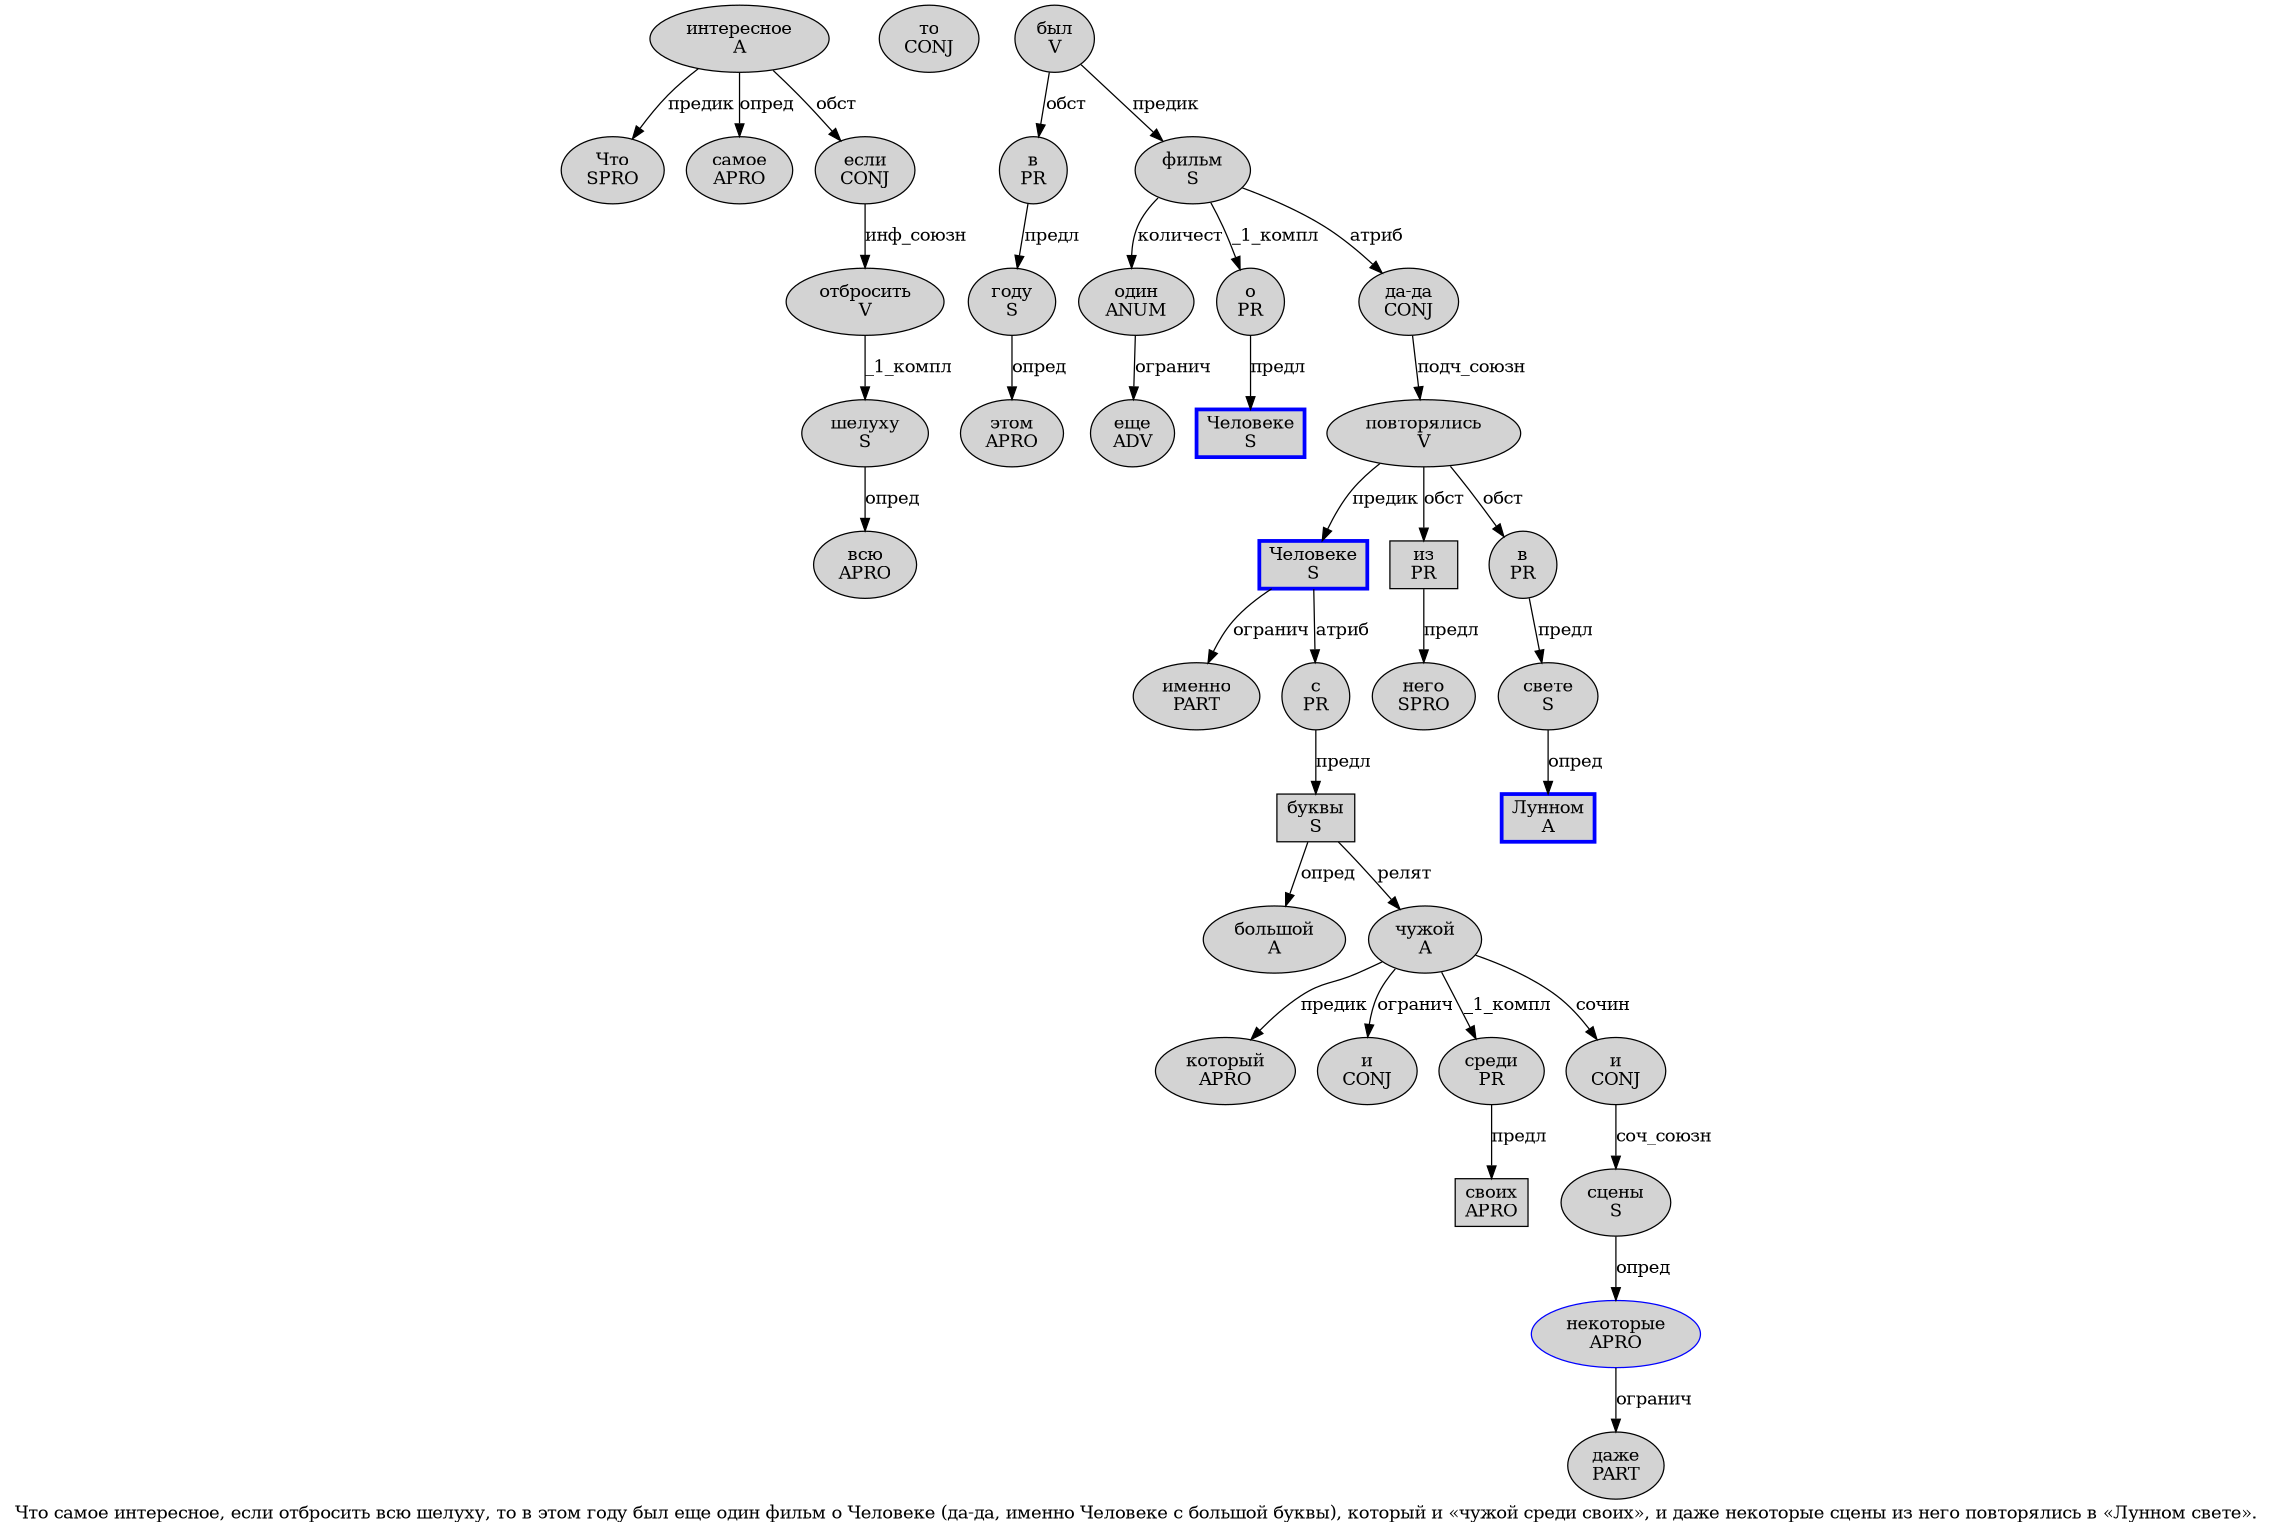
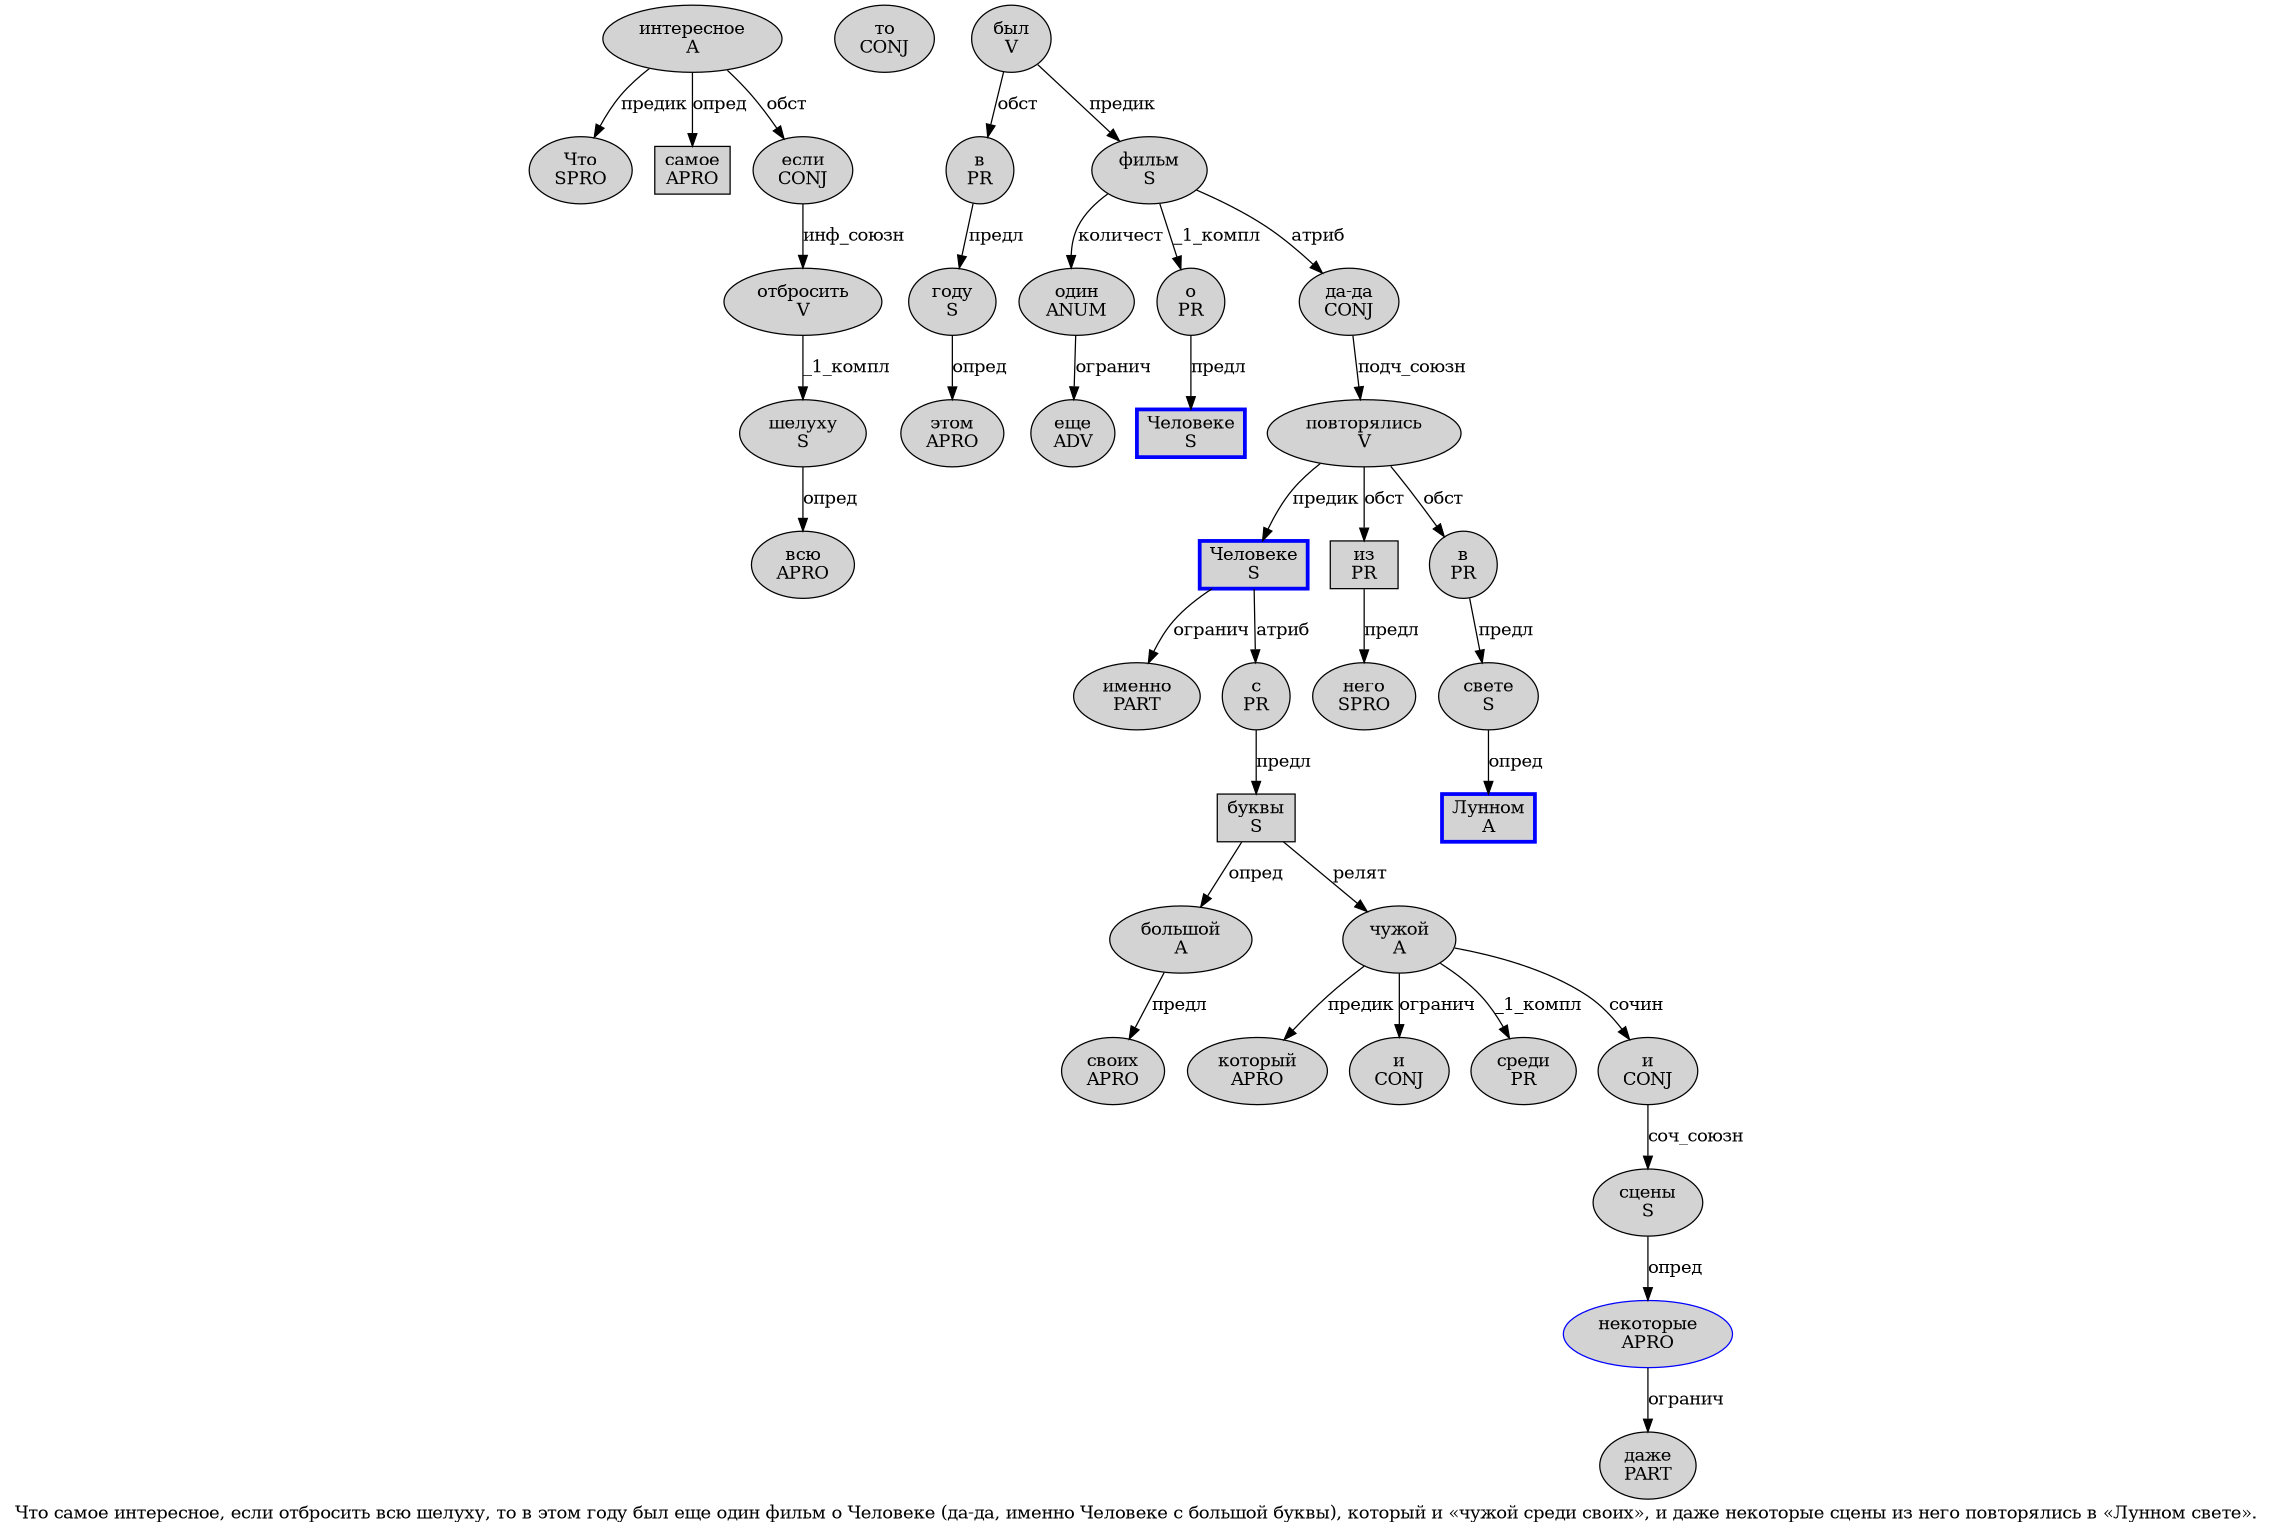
node "самое APRO": shape ellipse -> box
edge "среди PR" -> "своих APRO": now "большой A" -> "своих APRO"
node "своих APRO": shape box -> ellipse
